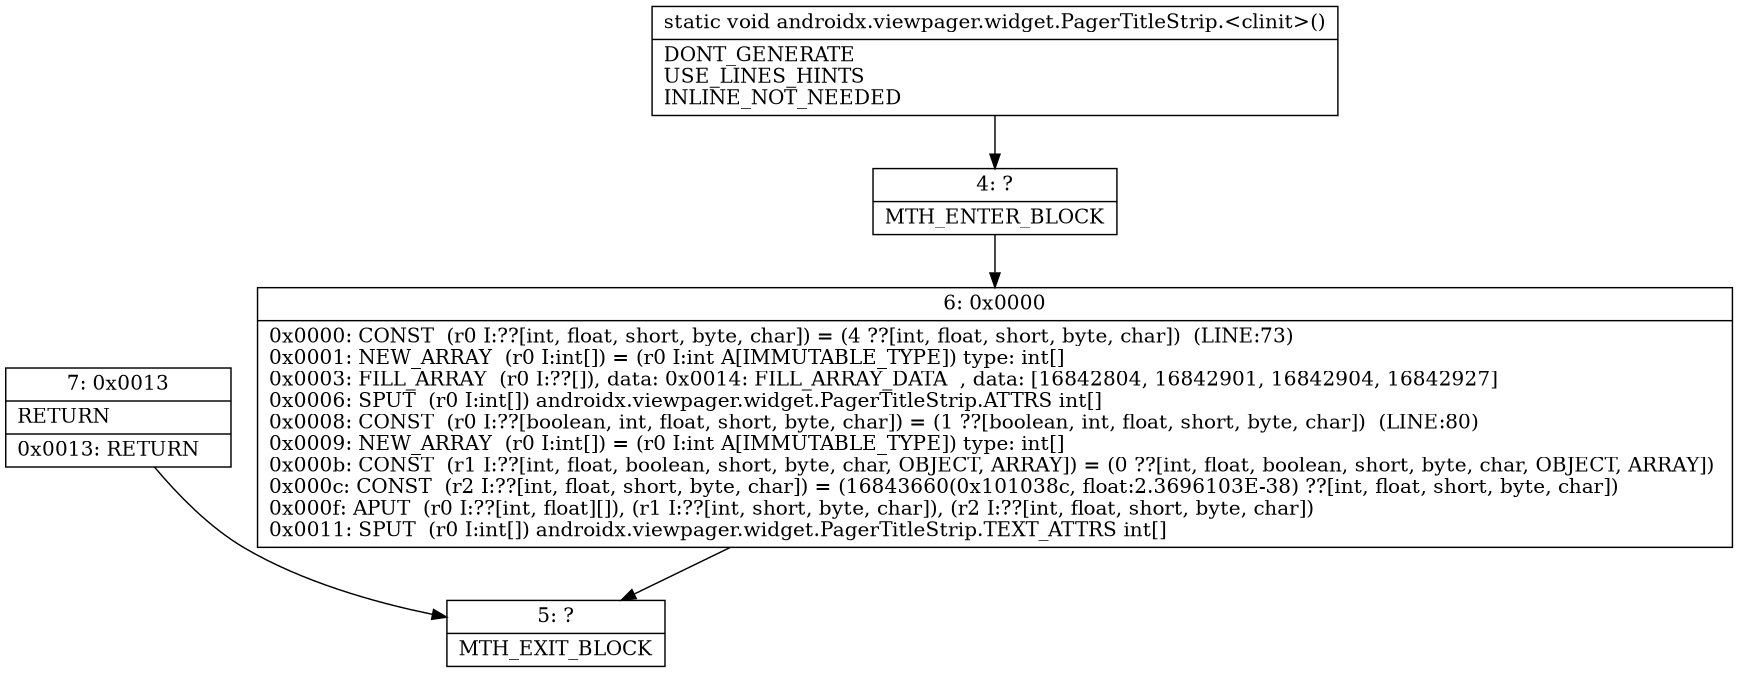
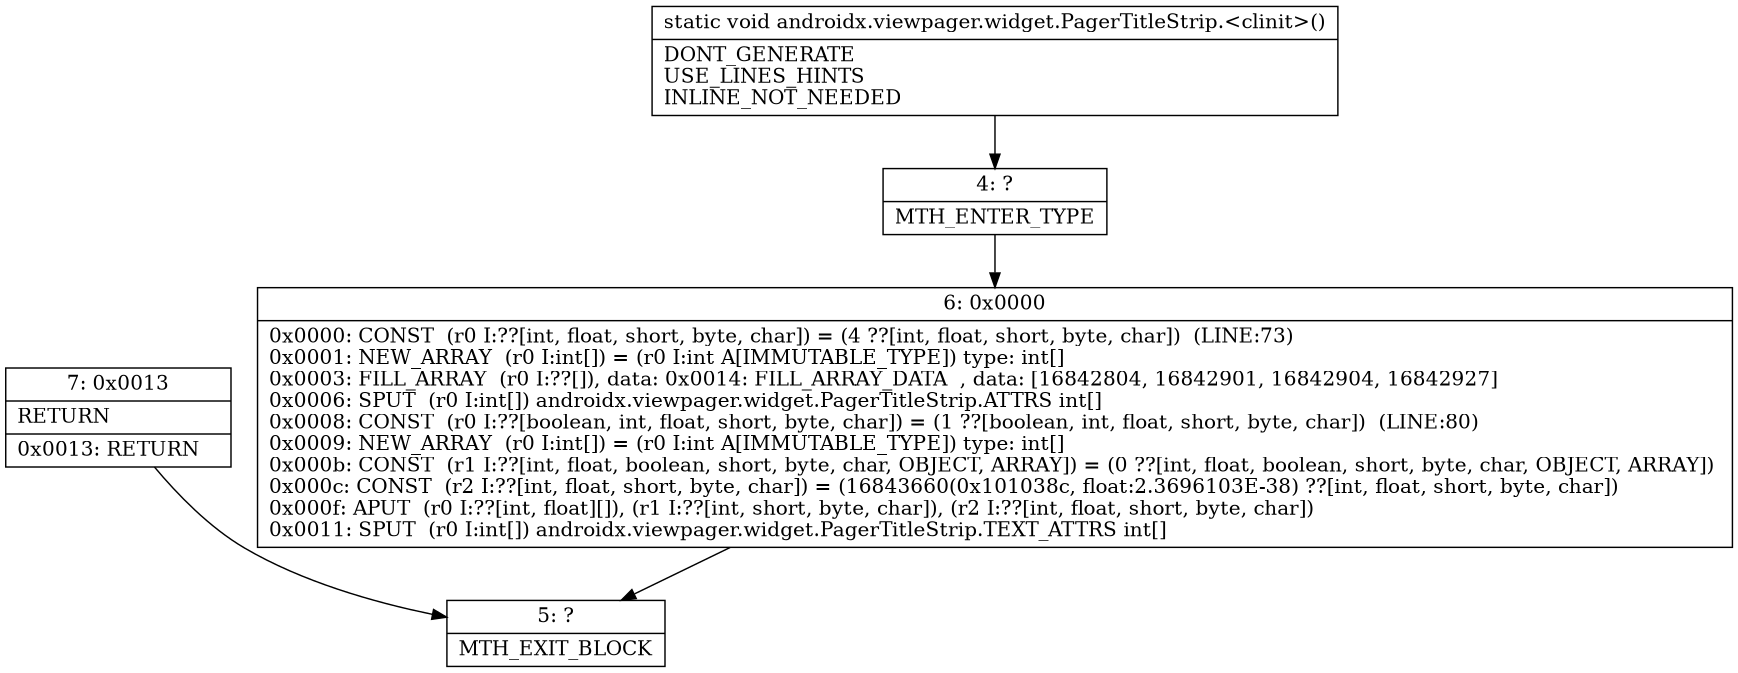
node "4: ?": text "MTH_ENTER_BLOCK" -> "MTH_ENTER_TYPE"
